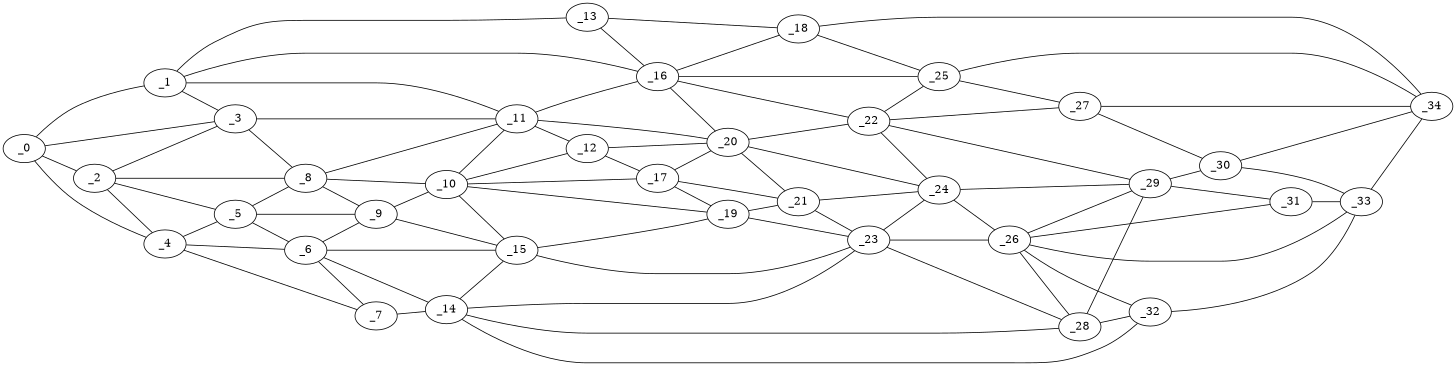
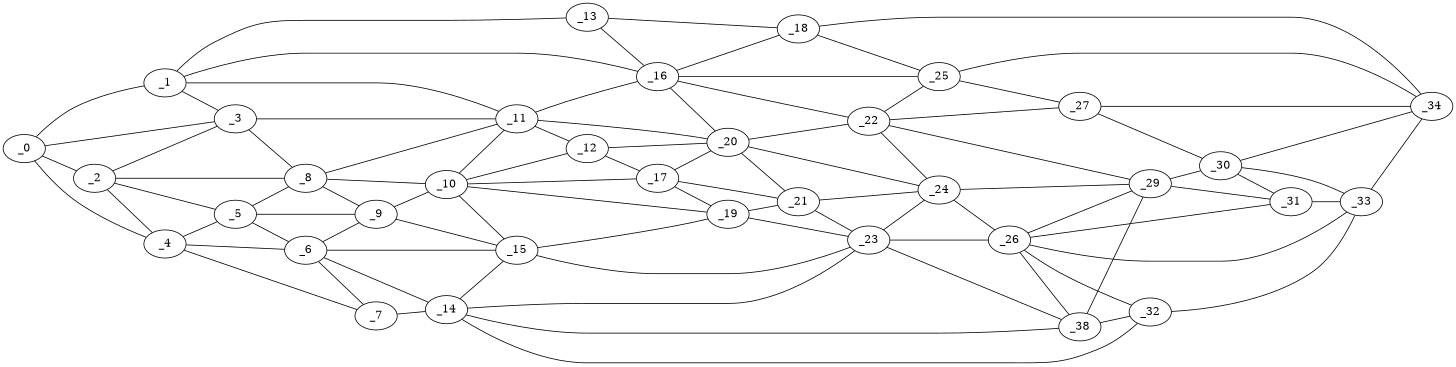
edge "_30" -- "_31": added
node "_28": label "_28" -> "_38"
